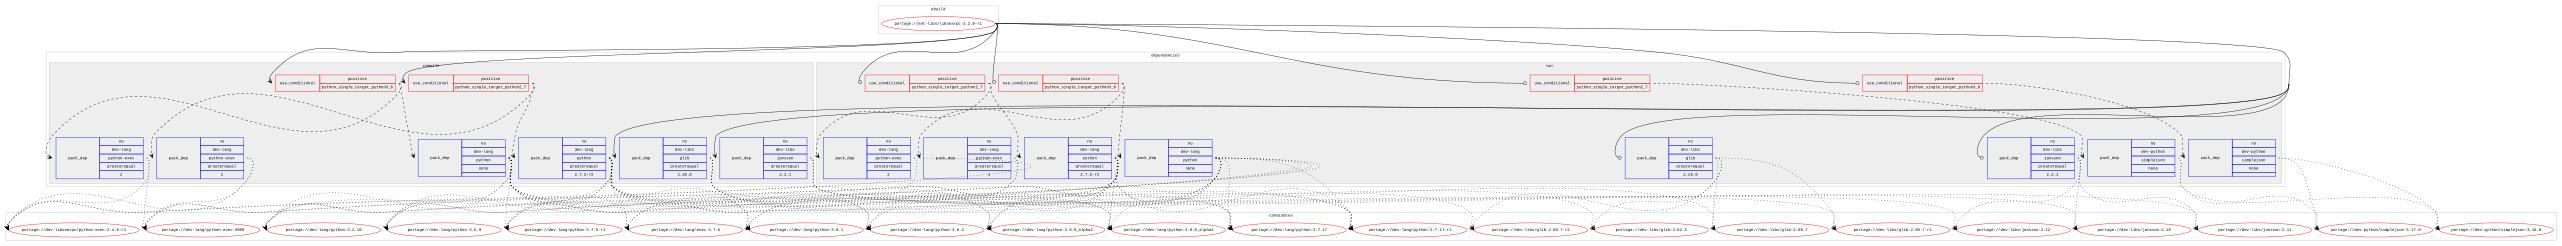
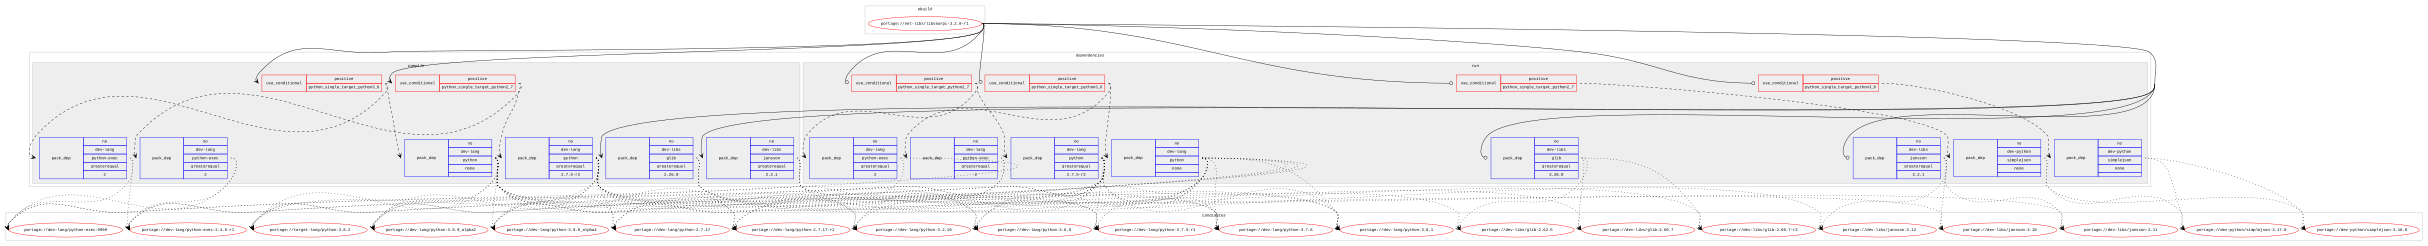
node "portage://dev-libsearpc/python-exec-2.4.6-r1": label "portage://dev-libsearpc/python-exec-2.4.6-r1" -> "portage://dev-lang/python-exec-2.4.6-r1"
node "portage://dev-lang/exec-3.7.6": label "portage://dev-lang/exec-3.7.6" -> "portage://dev-lang/python-3.7.6"
node "portage://dev-lang/python-3.8.2": label "portage://dev-lang/python-3.8.2" -> "portage://target-lang/python-3.8.2"
node "portage://dev-libs/glib-2.60.7-r1": removed
